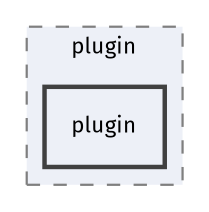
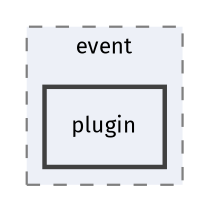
cluster "plugin": label "plugin" -> "event"
